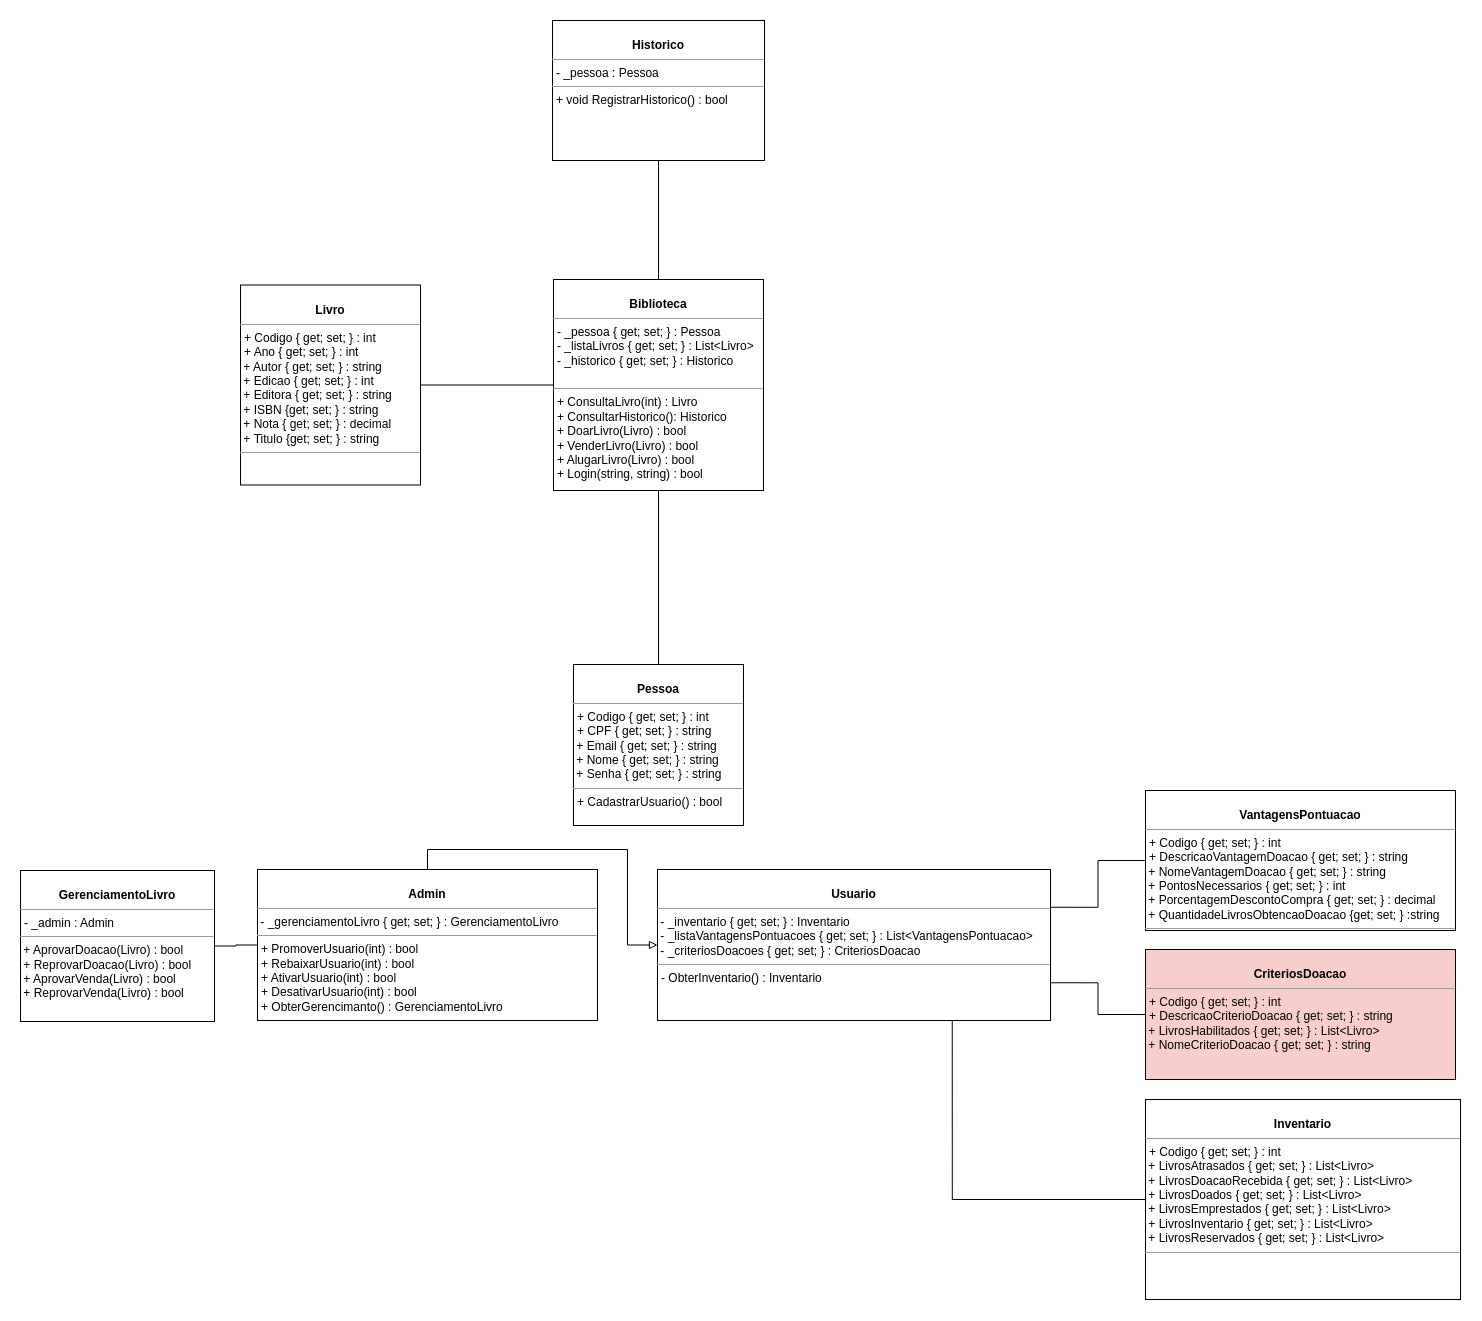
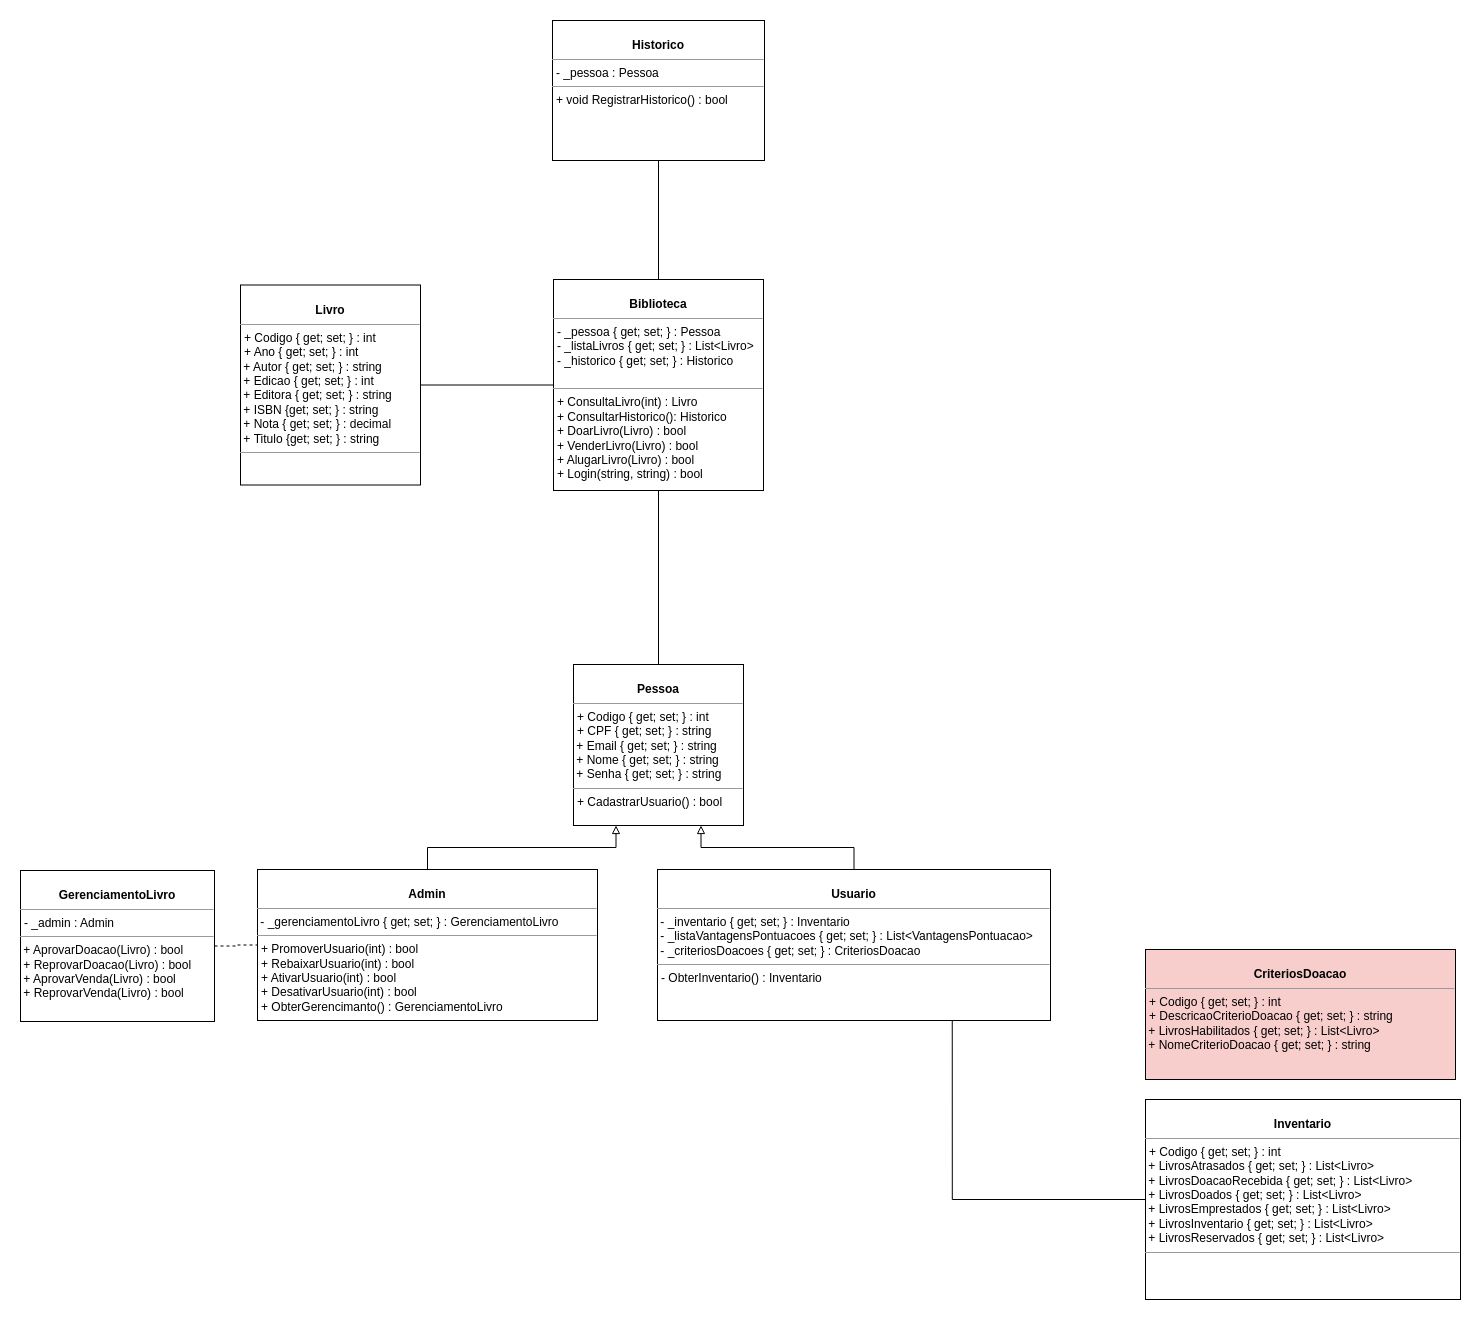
edge "Usuario - _inventario { get; set; } : Inventario - _listaVantagensPontuacoes { get; set; } : List<VantagensPontuacao> - _criteriosDoacoes { get; set; } : CriteriosDoacao - ObterInventario() : Inventario" -> "Pessoa + Codigo { get; set; } : int + CPF { get; set; } : string + Email { get; set; } : string + Nome { get; set; } : string + Senha { get; set; } : string + CadastrarUsuario() : bool": added
edge "Admin - _gerenciamentoLivro { get; set; } : GerenciamentoLivro + PromoverUsuario(int) : bool + RebaixarUsuario(int) : bool + AtivarUsuario(int) : bool + DesativarUsuario(int) : bool + ObterGerencimanto() : GerenciamentoLivro" -> "Usuario - _inventario { get; set; } : Inventario - _listaVantagensPontuacoes { get; set; } : List<VantagensPontuacao> - _criteriosDoacoes { get; set; } : CriteriosDoacao - ObterInventario() : Inventario": now "Admin - _gerenciamentoLivro { get; set; } : GerenciamentoLivro + PromoverUsuario(int) : bool + RebaixarUsuario(int) : bool + AtivarUsuario(int) : bool + DesativarUsuario(int) : bool + ObterGerencimanto() : GerenciamentoLivro" -> "Pessoa + Codigo { get; set; } : int + CPF { get; set; } : string + Email { get; set; } : string + Nome { get; set; } : string + Senha { get; set; } : string + CadastrarUsuario() : bool"
node "VantagensPontuacao + Codigo { get; set; } : int + DescricaoVantagemDoacao { get; set; } : string + NomeVantagemDoacao { get; set; } : string + PontosNecessarios { get; set; } : int + PorcentagemDescontoCompra { get; set; } : decimal + QuantidadeLivrosObtencaoDoacao {get; set; } :string": removed
edge "VantagensPontuacao + Codigo { get; set; } : int + DescricaoVantagemDoacao { get; set; } : string + NomeVantagemDoacao { get; set; } : string + PontosNecessarios { get; set; } : int + PorcentagemDescontoCompra { get; set; } : decimal + QuantidadeLivrosObtencaoDoacao {get; set; } :string" -- "Usuario - _inventario { get; set; } : Inventario - _listaVantagensPontuacoes { get; set; } : List<VantagensPontuacao> - _criteriosDoacoes { get; set; } : CriteriosDoacao - ObterInventario() : Inventario": removed
edge "Admin - _gerenciamentoLivro { get; set; } : GerenciamentoLivro + PromoverUsuario(int) : bool + RebaixarUsuario(int) : bool + AtivarUsuario(int) : bool + DesativarUsuario(int) : bool + ObterGerencimanto() : GerenciamentoLivro" -- "GerenciamentoLivro - _admin : Admin + AprovarDoacao(Livro) : bool + ReprovarDoacao(Livro) : bool + AprovarVenda(Livro) : bool + ReprovarVenda(Livro) : bool": style solid -> dashed
edge "Usuario - _inventario { get; set; } : Inventario - _listaVantagensPontuacoes { get; set; } : List<VantagensPontuacao> - _criteriosDoacoes { get; set; } : CriteriosDoacao - ObterInventario() : Inventario" -- "CriteriosDoacao + Codigo { get; set; } : int + DescricaoCriterioDoacao { get; set; } : string + LivrosHabilitados { get; set; } : List<Livro> + NomeCriterioDoacao { get; set; } : string": removed
